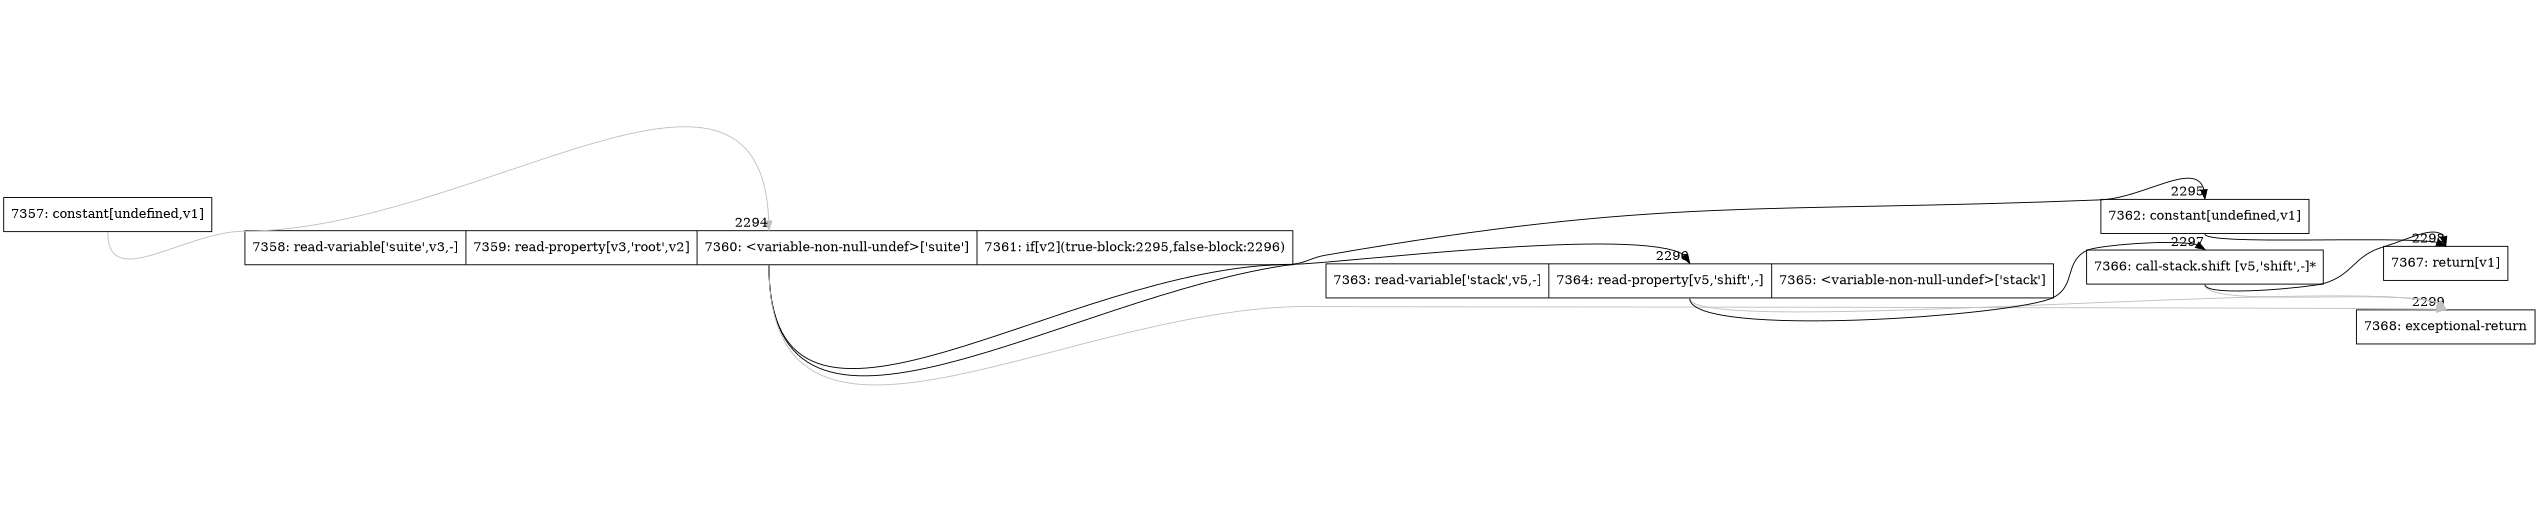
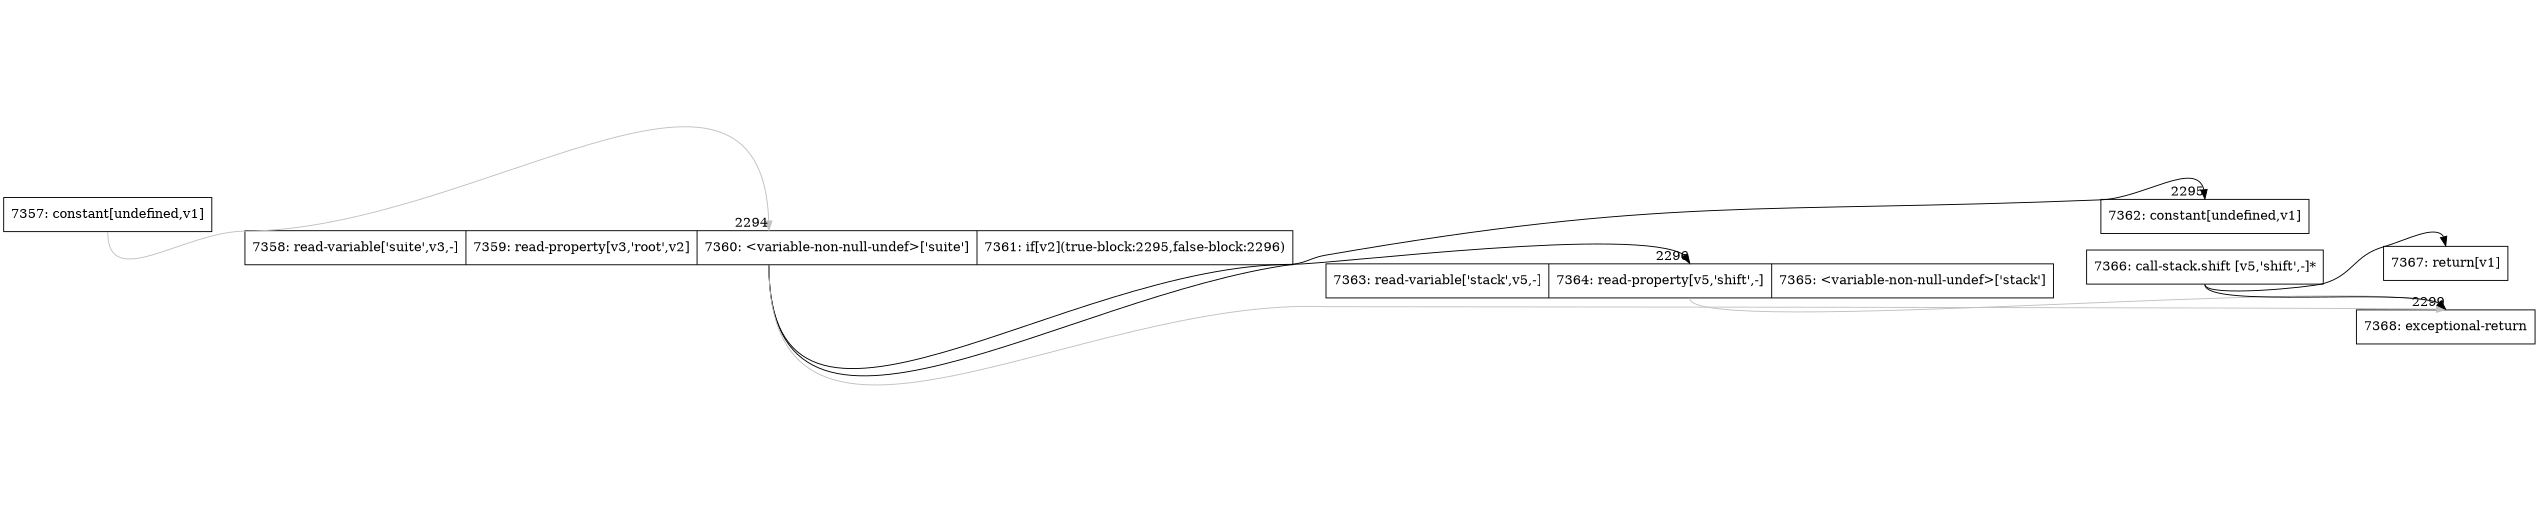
edge "7362: constant[undefined,v1]" -> "7367: return[v1]": removed
edge "7366: call-stack.shift [v5,'shift',-]*" -> "7368: exceptional-return": color gray -> black
edge "7363: read-variable['stack',v5,-]" -> "7366: call-stack.shift [v5,'shift',-]*": removed
